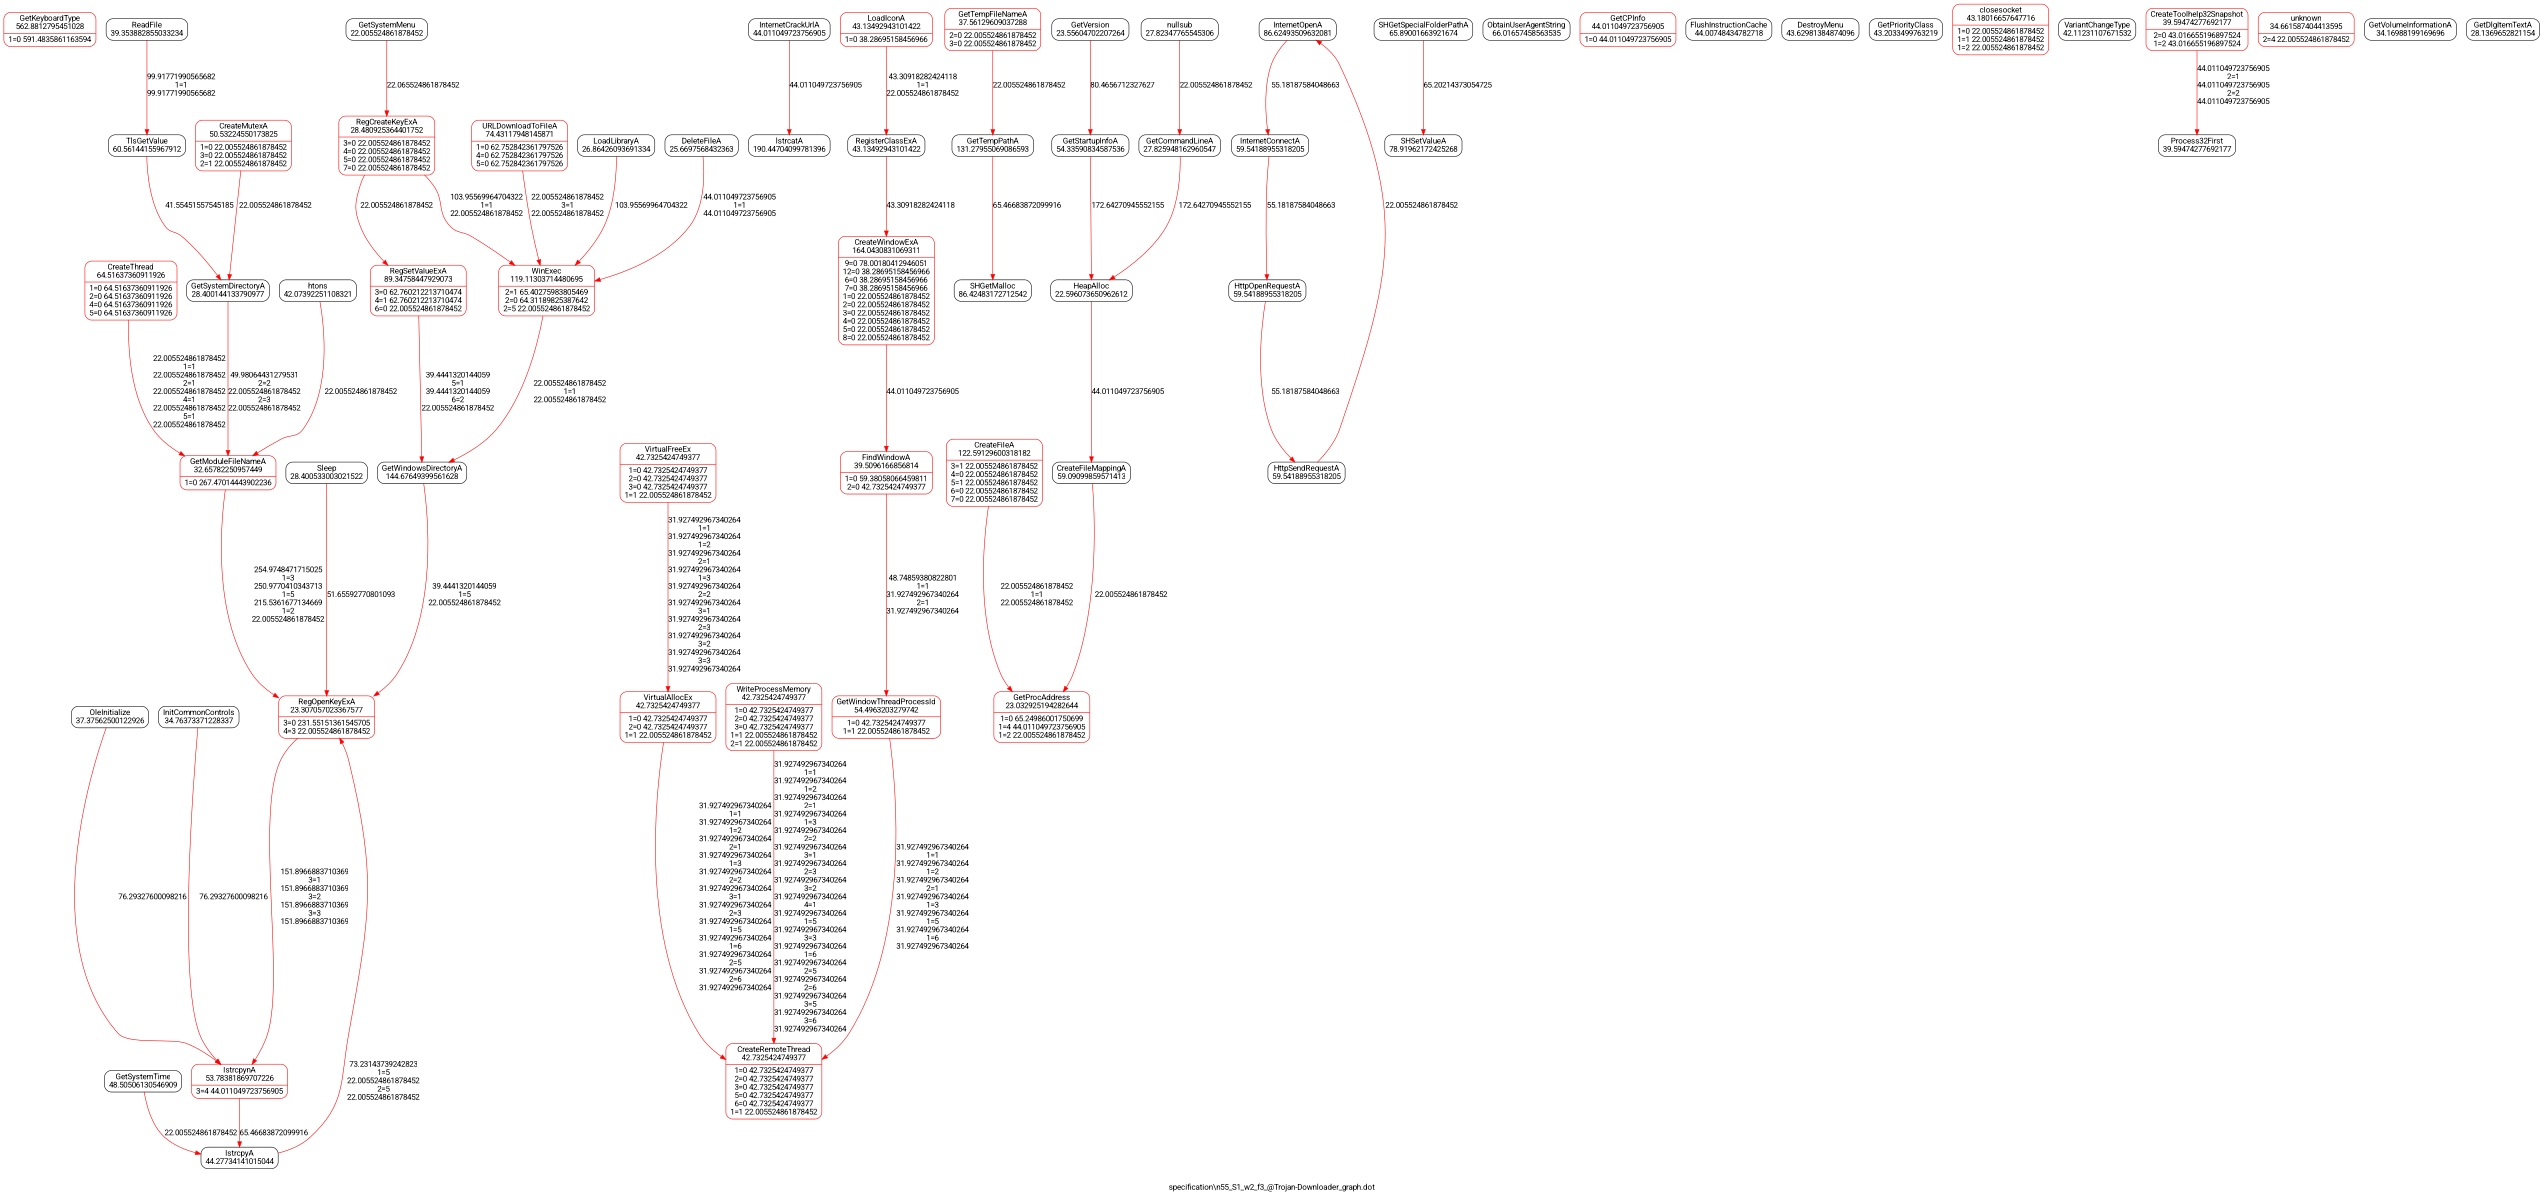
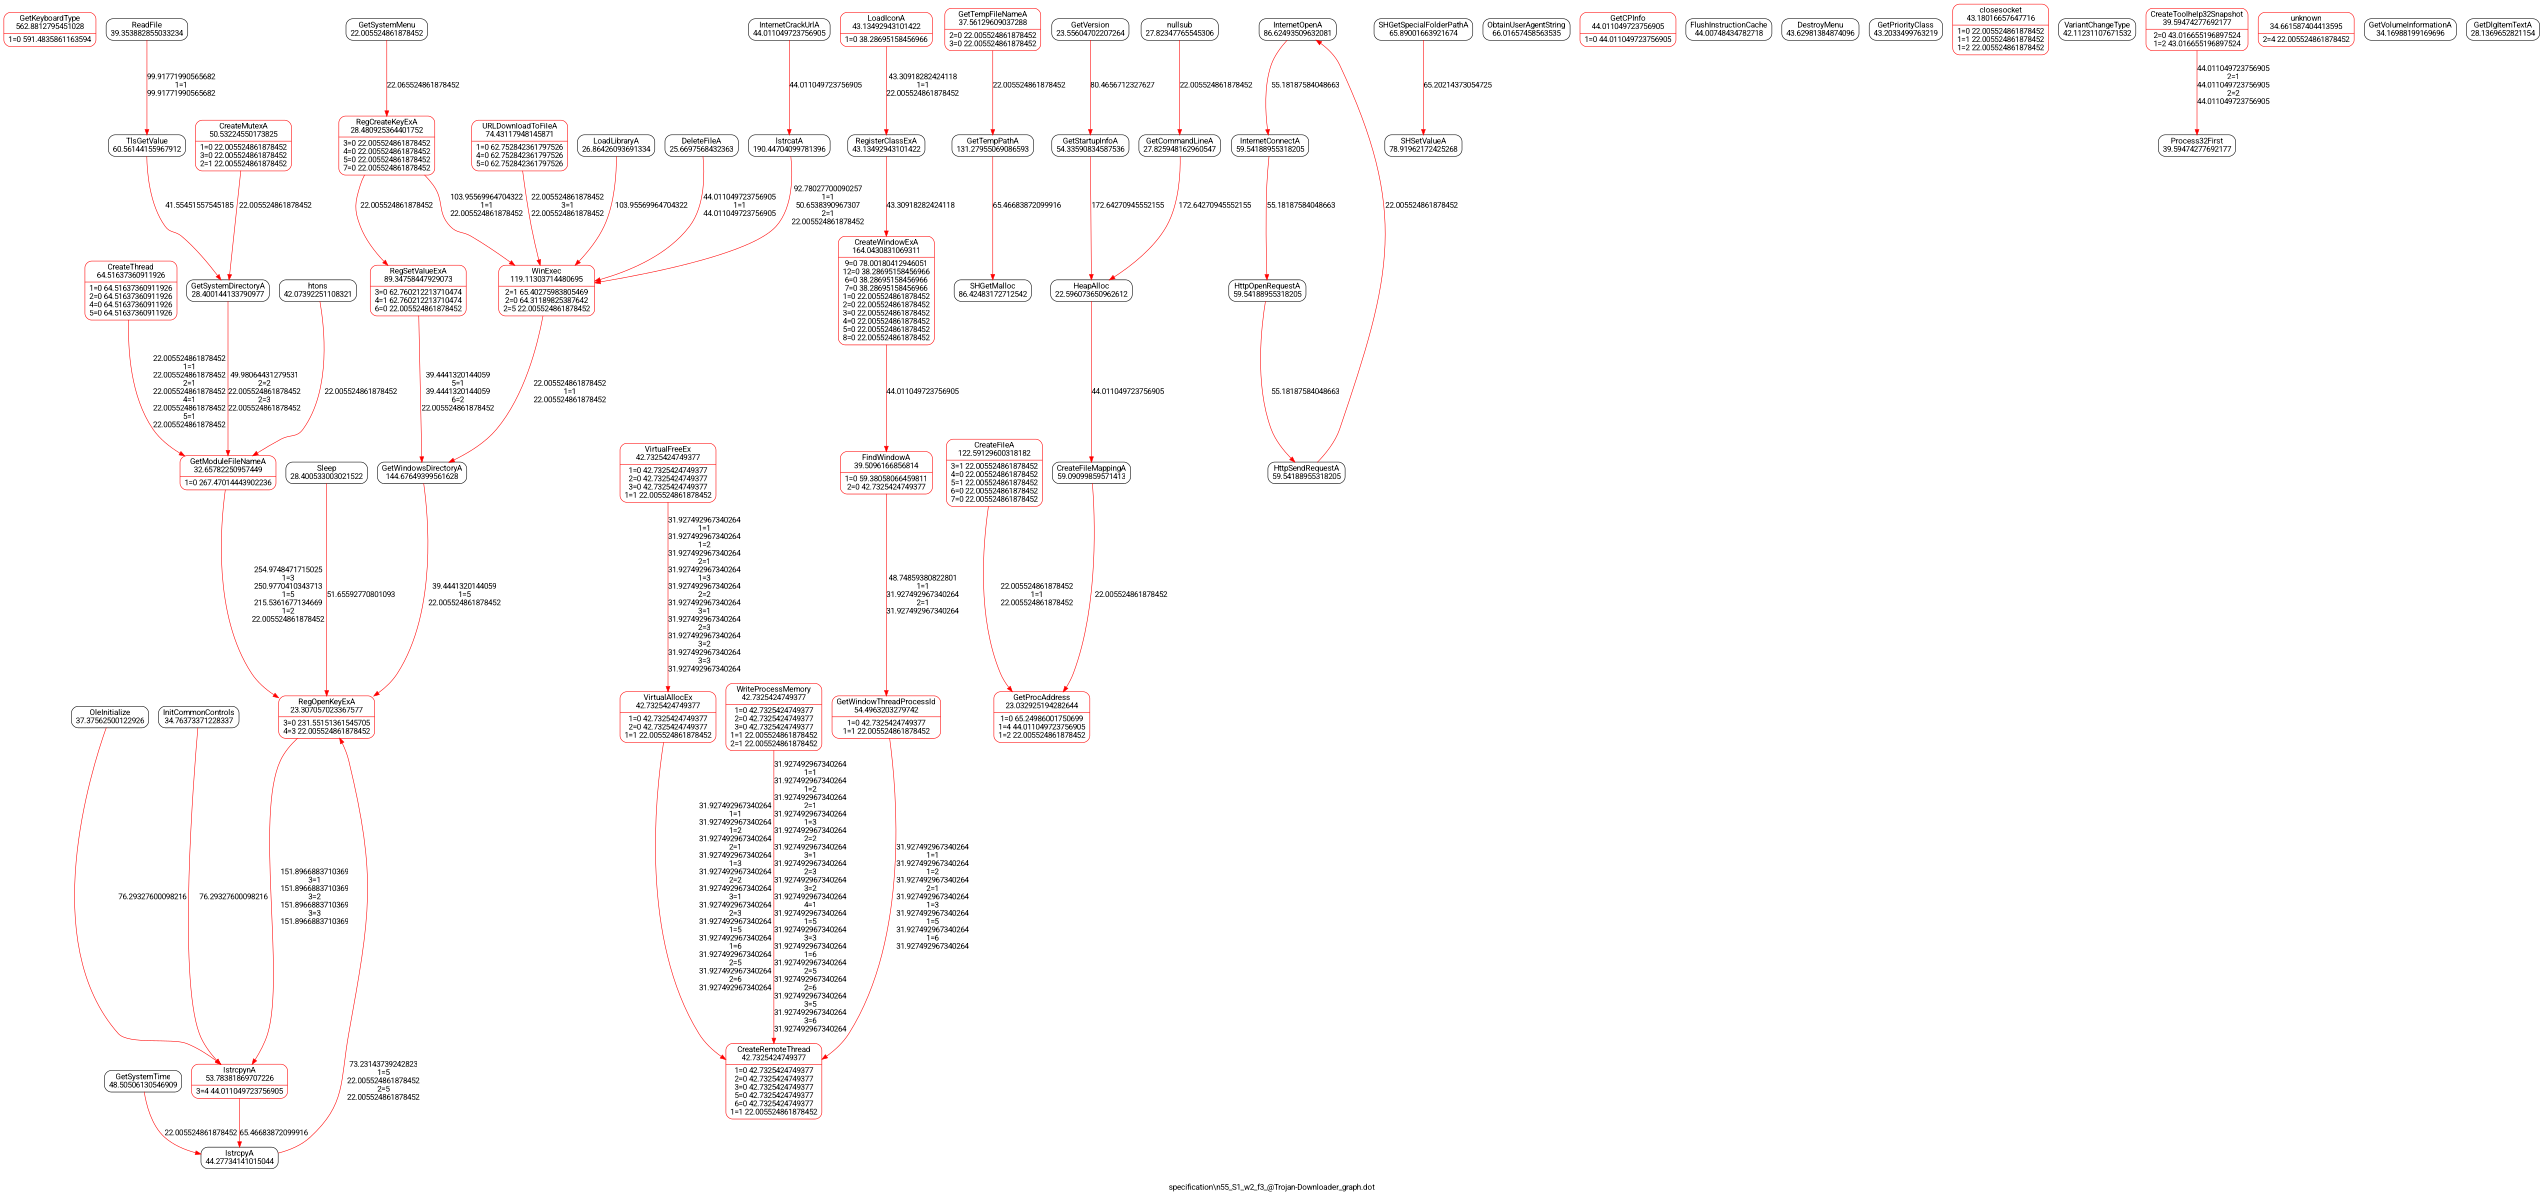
edge "lstrcatA" -> "WinExec": added, label "92.78027700090257 1=1 50.6538390967307 2=1 22.005524861878452"
